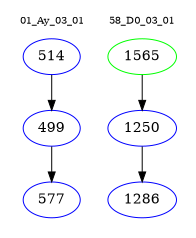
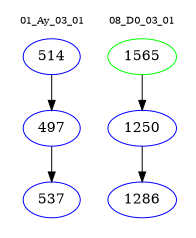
cluster "58_D0_03_01": label "58_D0_03_01" -> "08_D0_03_01"
node "499": label "499" -> "497"
node "577": label "577" -> "537"
